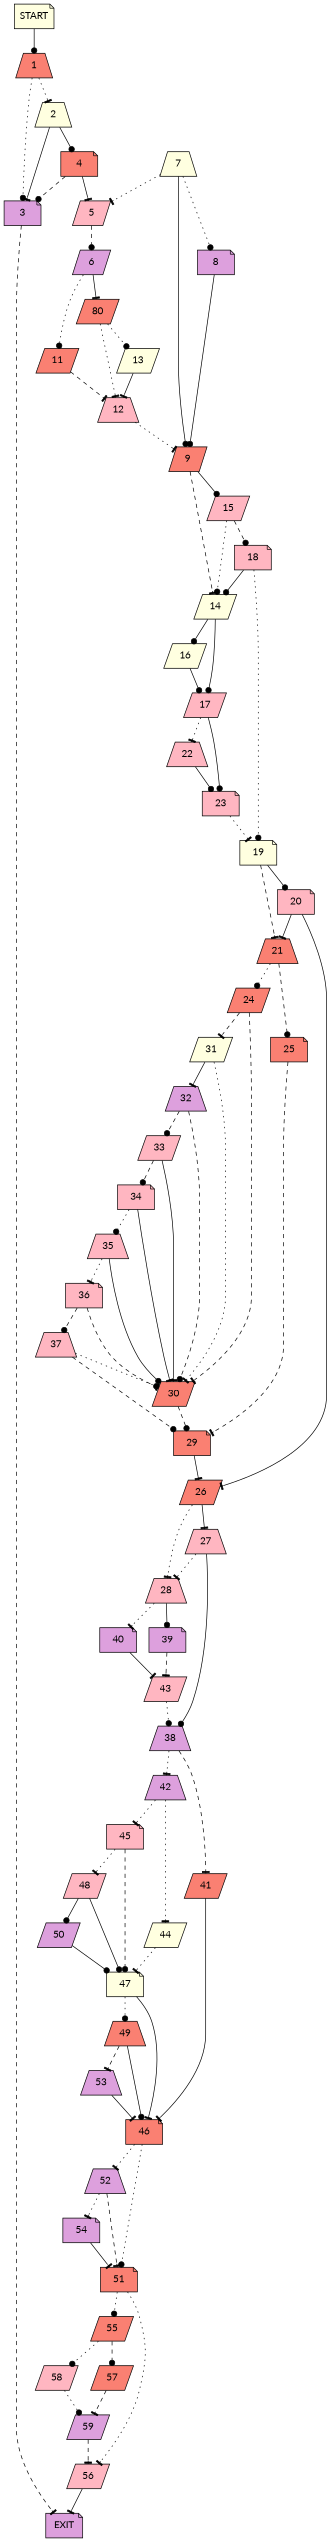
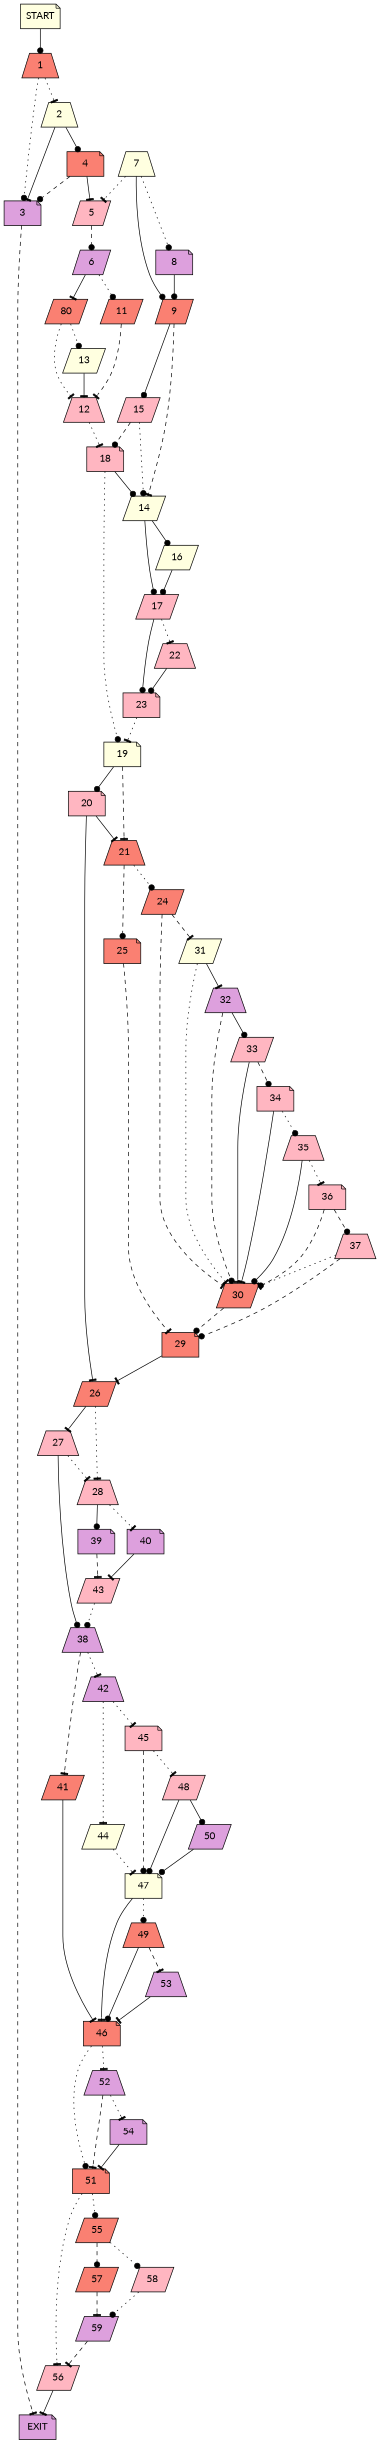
edge "12" -> "9": now "12" -> "18"
edge "32" -> "33": style dashed -> solid
